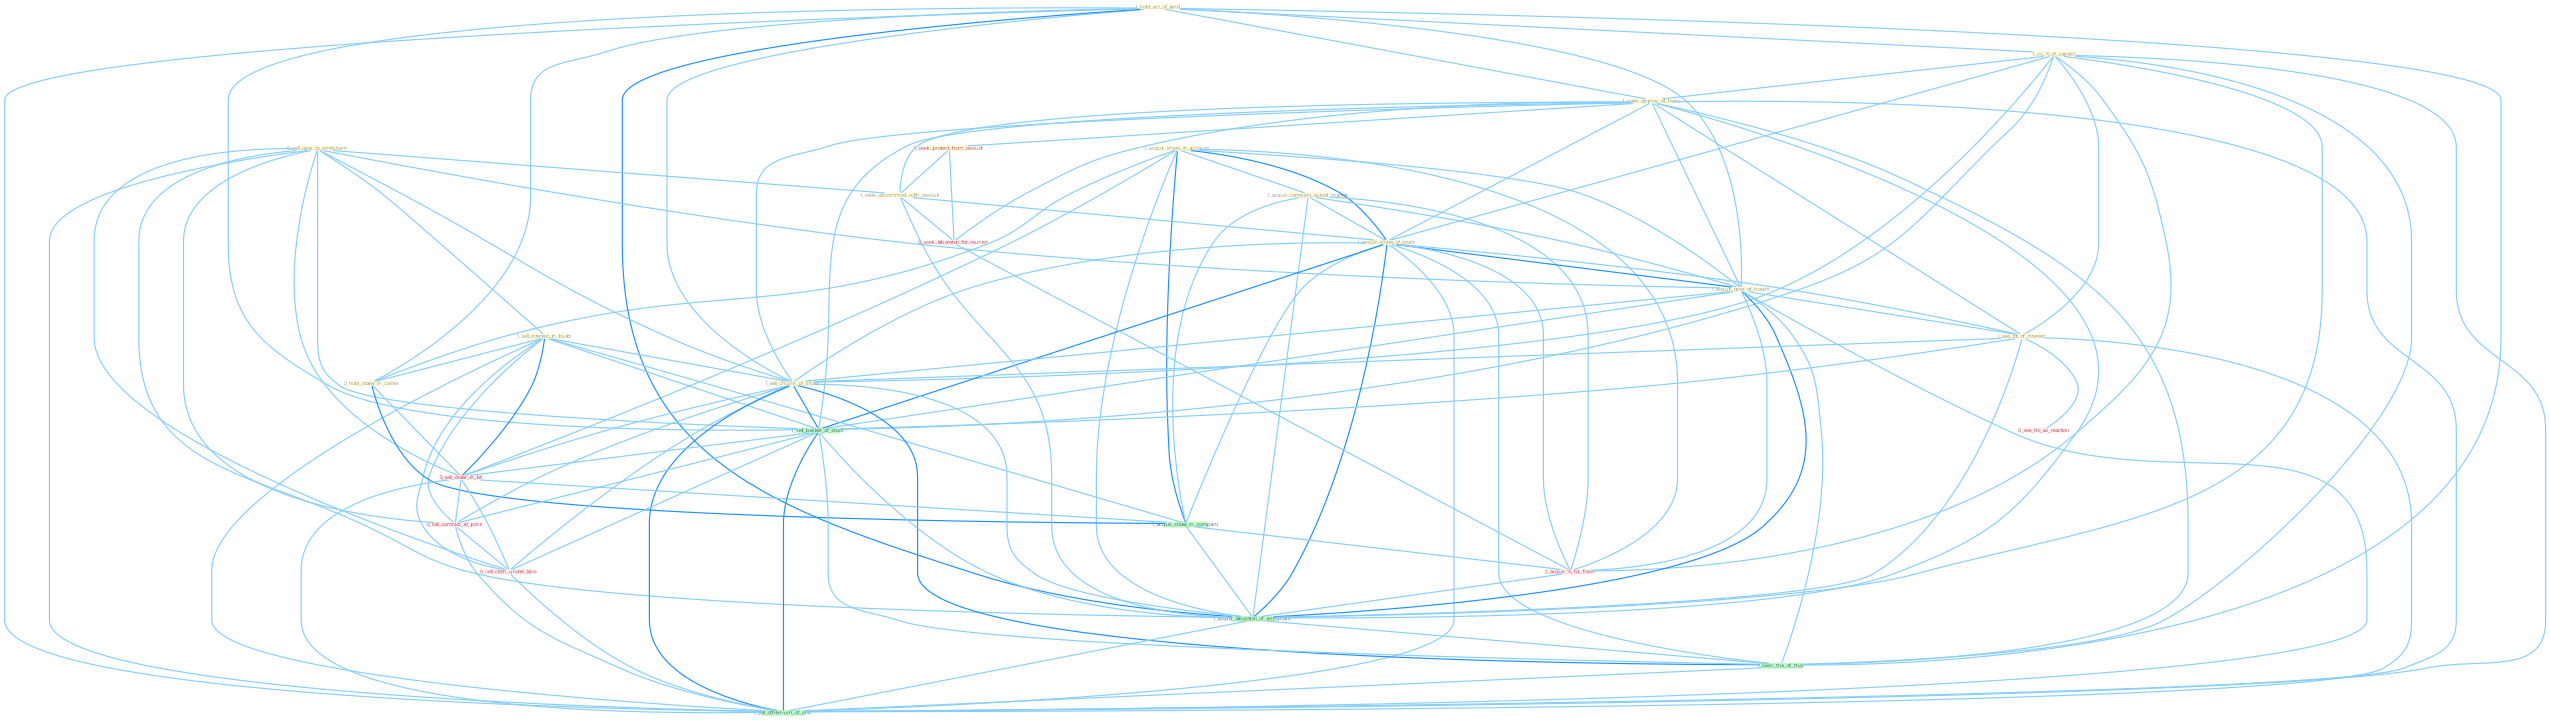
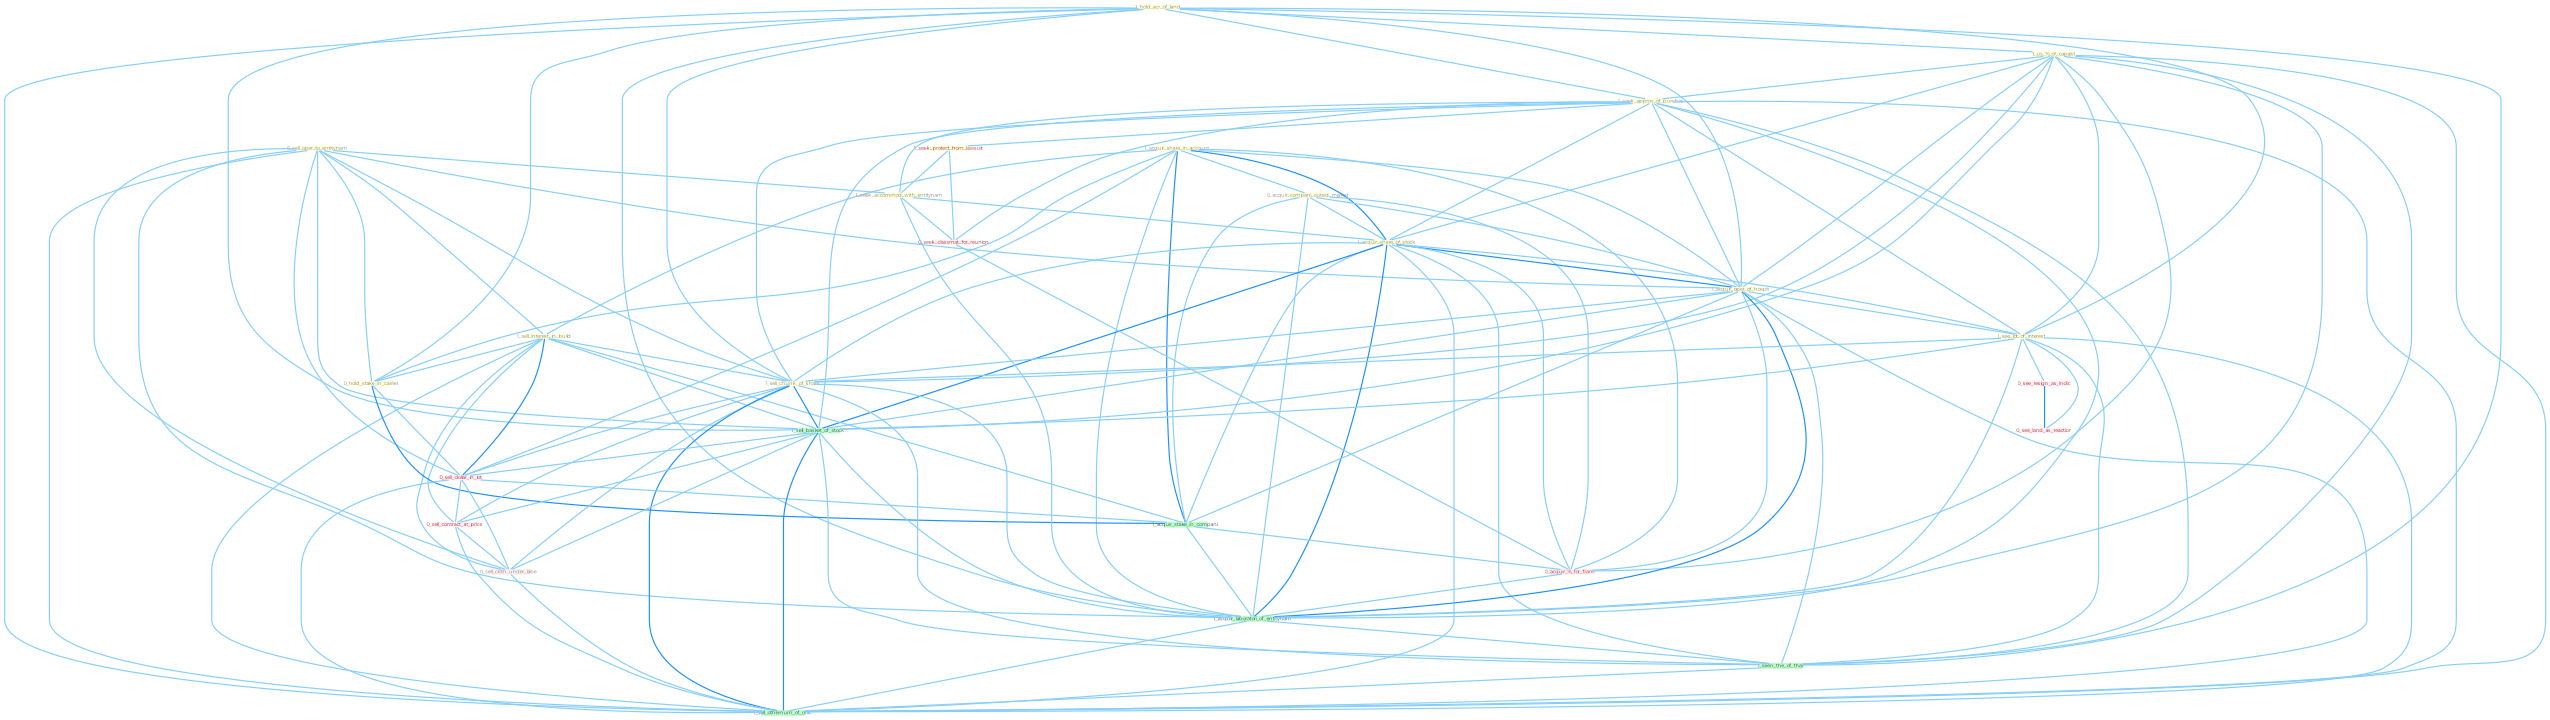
edge "1_hold_acr_of_land" -- "1_see_lot_of_interest": added
node "1_seek_approv_of_franc": label "1_seek_approv_of_franc" -> "1_seek_approv_of_purchas"
edge "1_us_%_of_capabl" -- "1_acquir_oper_of_hospit": added
node "1_seek_accommod_with_lawsuit": label "1_seek_accommod_with_lawsuit" -> "1_seek_accommod_with_entitynam"
node "1_acquir_compani_outsid_market": label "1_acquir_compani_outsid_market" -> "0_acquir_compani_outsid_market"
edge "1_acquir_share_in_account" -- "1_sell_interest_in_build": added
node "0_seek_laboratori_for_reunion": label "0_seek_laboratori_for_reunion" -> "0_seek_classmat_for_reunion"
edge "1_hold_acr_of_land" -- "1_acquir_laboratori_of_entitynam": color #1e90ff -> #87cefa
node "0_see_resign_as_indic": added
edge "0_sell_oper_to_entitynam" -- "0_sell_contract_at_price": now "0_sell_oper_to_entitynam" -- "0_hold_stake_in_carrier"
edge "1_acquir_oper_of_hospit" -- "1_acquir_stake_in_compani": added
node "0_see_thi_as_reaction": label "0_see_thi_as_reaction" -> "0_see_land_as_reaction"
node "0_sell_cloth_under_label": fontcolor #b22222 -> #8b7d6b
edge "1_see_lot_of_interest" -- "1_seen_the_of_that": added
edge "1_sell_chunk_of_share" -- "1_seen_the_of_that": color #1e90ff -> #87cefa
